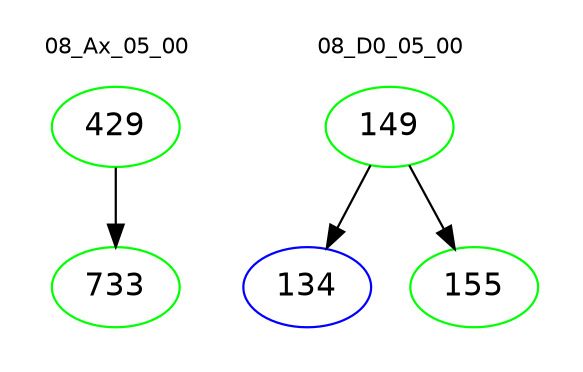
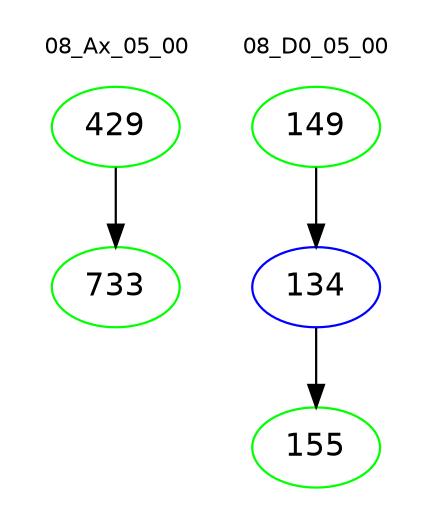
edge "149" -> "155": now "134" -> "155"
